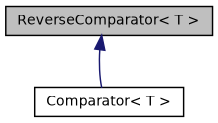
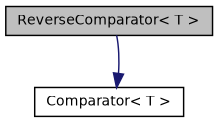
edge "Comparator< T >" -> "ReverseComparator< T >": reversed
